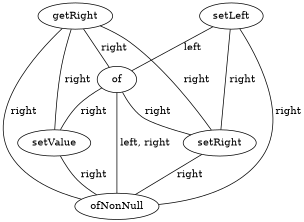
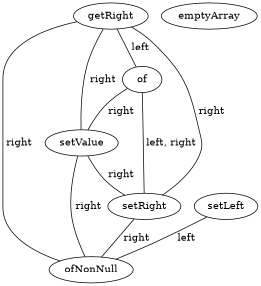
node "emptyArray": added
edge "getRight" -- "of": label " right" -> " left"
edge "setLeft" -- "of": removed, label "left"
edge "setLeft" -- "setRight": now "setValue" -- "setRight"
edge "of" -- "setRight": label " right" -> " left, right"
edge "setLeft" -- "ofNonNull": label " right" -> " left"
edge "of" -- "ofNonNull": removed, label "left, right"
